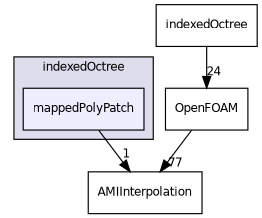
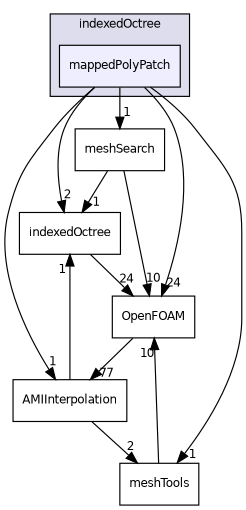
edge "mappedPolyPatch" -> "indexedOctree": added
node "meshSearch": added
edge "mappedPolyPatch" -> "OpenFOAM": added
edge "AMIInterpolation" -> "indexedOctree": added
node "meshTools": added
